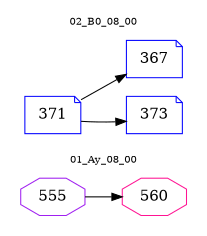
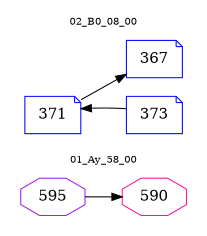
edge "371" -> "373": reversed
cluster "01_Ay_08_00": label "01_Ay_08_00" -> "01_Ay_58_00"
node "555": label "555" -> "595"
node "560": label "560" -> "590"
